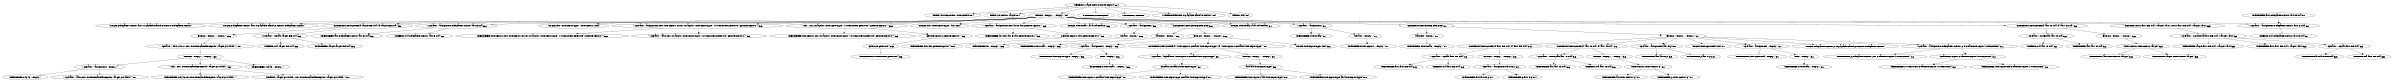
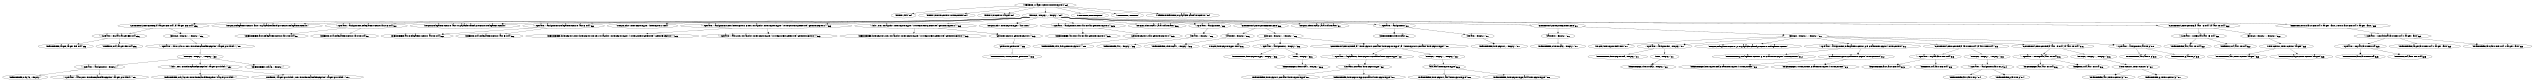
edge "(IDENTIFIER,first,DelegateProcessor first = null)" -> "(<operator>.assignment,DelegateProcessor first = null)": reversed
